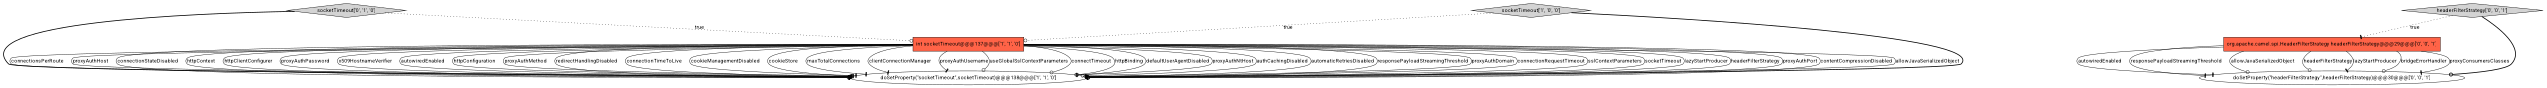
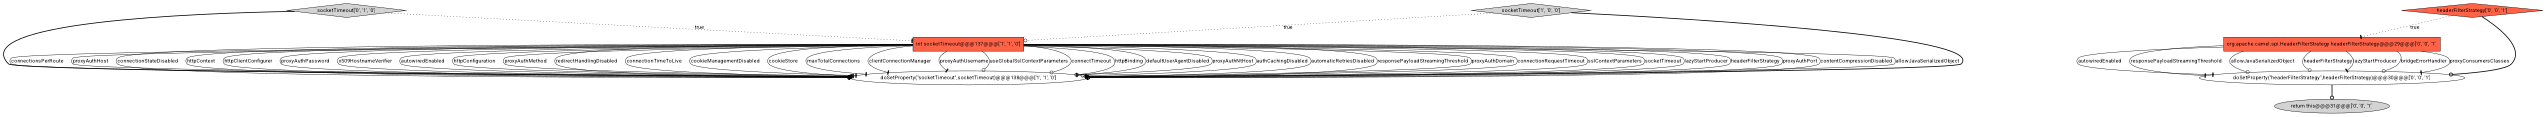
node "headerFilterStrategy['0', '0', '1']": fillcolor lightgray -> tomato
edge "socketTimeout['0', '1', '0']" -> "int socketTimeout@@@137@@@['1', '1', '0']": arrowhead odot -> tee
node "return this@@@31@@@['0', '0', '1']": added
